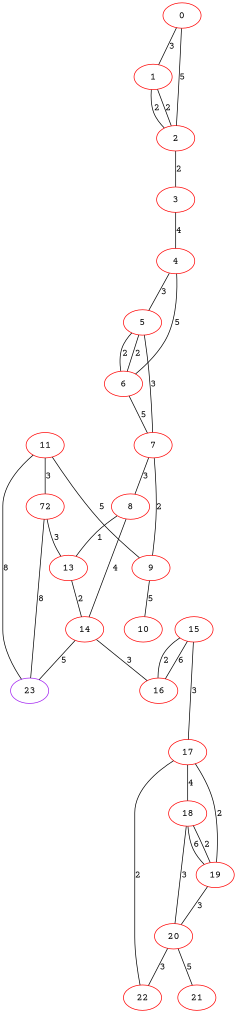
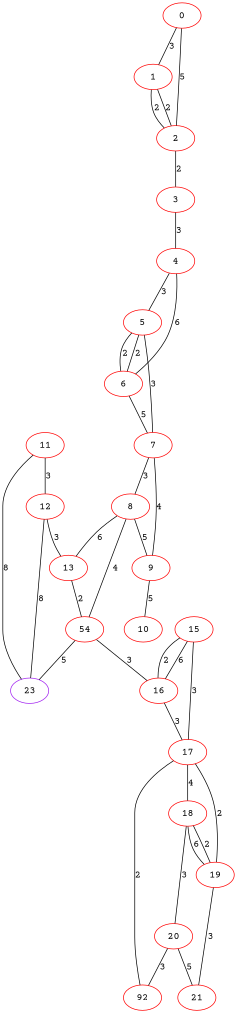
edge "3" -- "4": label "4" -> "3"
edge "4" -- "6": label "5" -> "6"
node "72": label "72" -> "12"
edge "7" -- "9": label "2" -> "4"
edge "11" -- "9": now "8" -- "9"
edge "8" -- "13": label "1" -> "6"
node "14": label "14" -> "54"
edge "16" -- "17": added, label "3"
edge "19" -- "20": now "19" -- "21"
node "22": label "22" -> "92"
